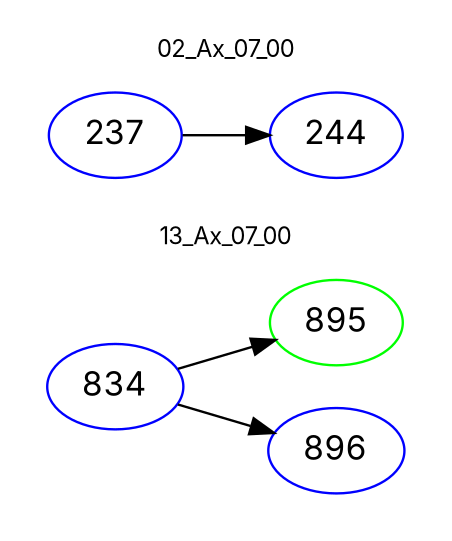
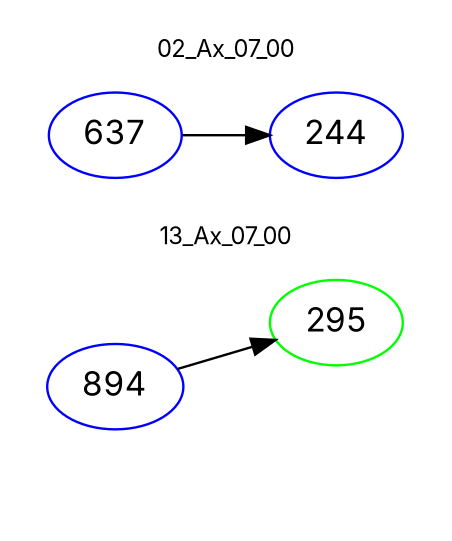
node "237": label "237" -> "637"
node "895": label "895" -> "295"
node "834": label "834" -> "894"
node "896": removed
